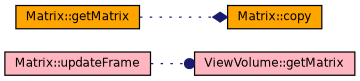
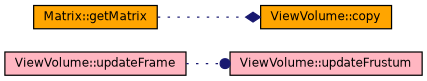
node "Matrix::copy": label "Matrix::copy" -> "ViewVolume::copy"
node "Matrix::updateFrame": label "Matrix::updateFrame" -> "ViewVolume::updateFrame"
node "ViewVolume::getMatrix": label "ViewVolume::getMatrix" -> "ViewVolume::updateFrustum"
